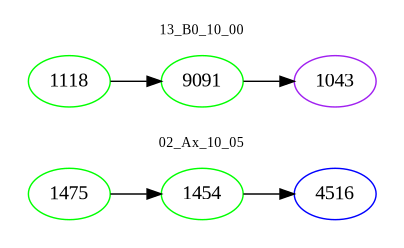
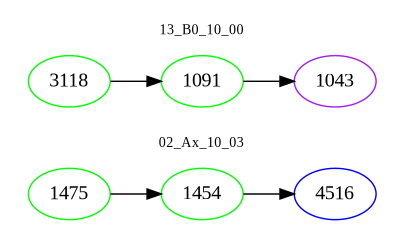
node "1118": label "1118" -> "3118"
node "9091": label "9091" -> "1091"
cluster "02_Ax_10_05": label "02_Ax_10_05" -> "02_Ax_10_03"
